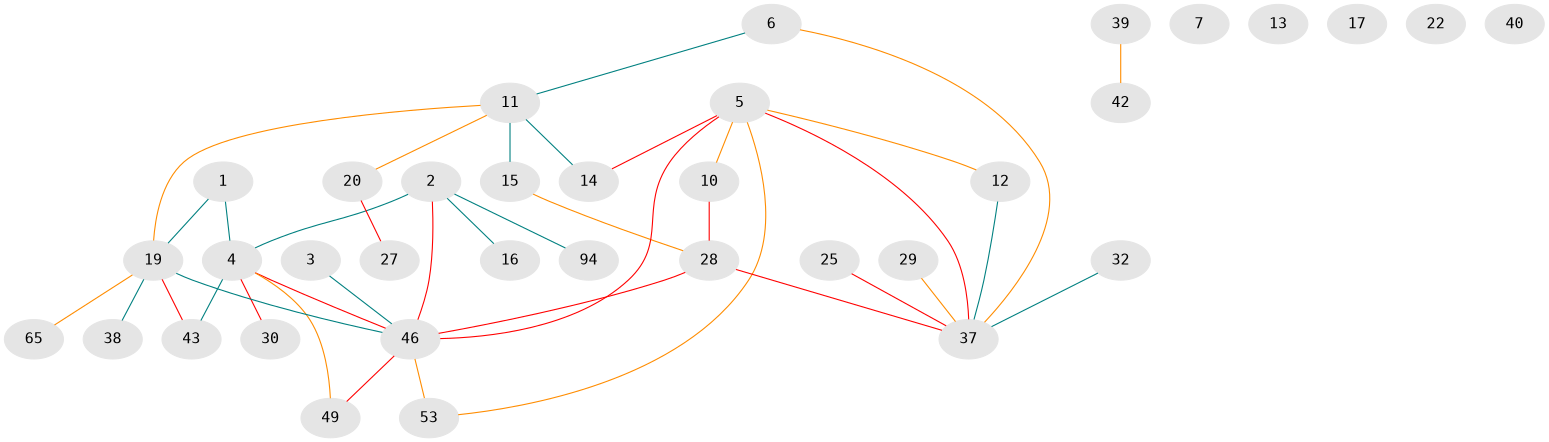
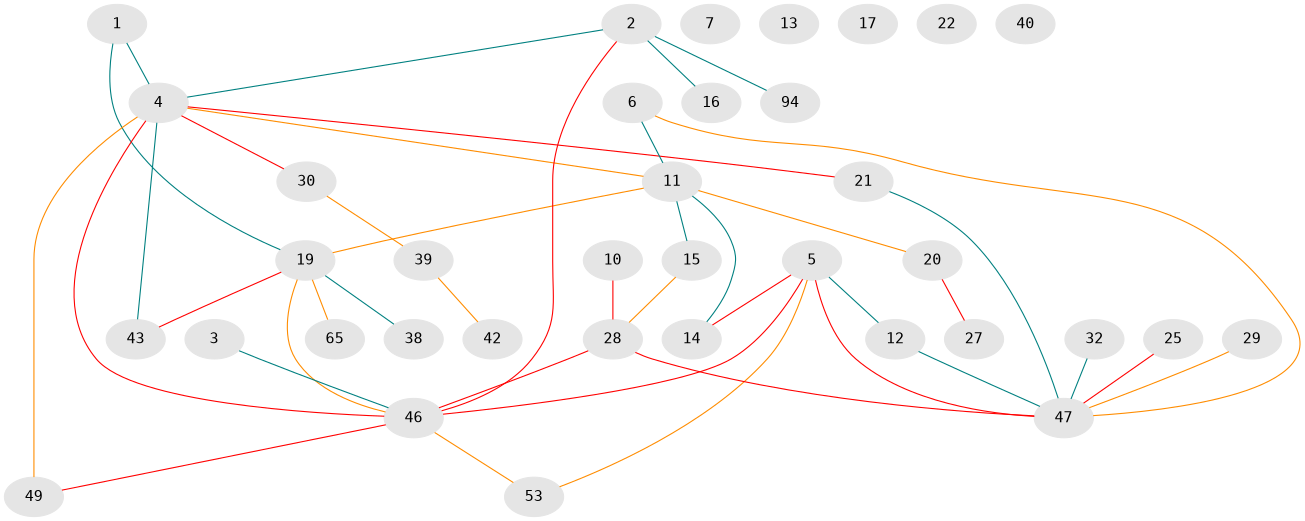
edge "5" -- "12": color darkorange -> teal
edge "4" -- "11": added
edge "5" -- "10": removed
node "21": added
edge "30" -- "39": added
edge "19" -- "46": color teal -> darkorange
node "37": label "37" -> "47"
